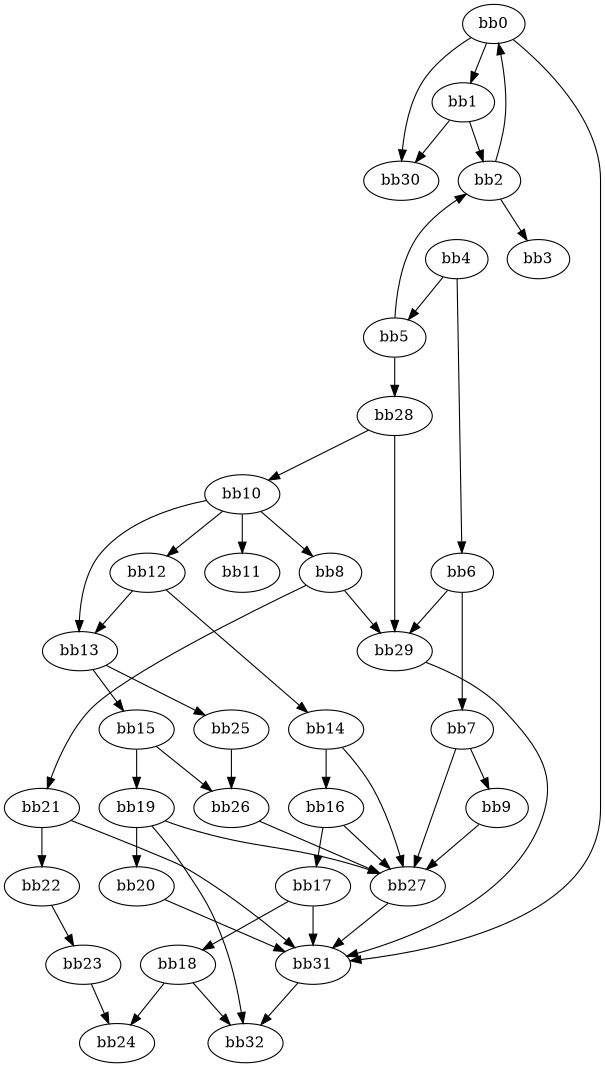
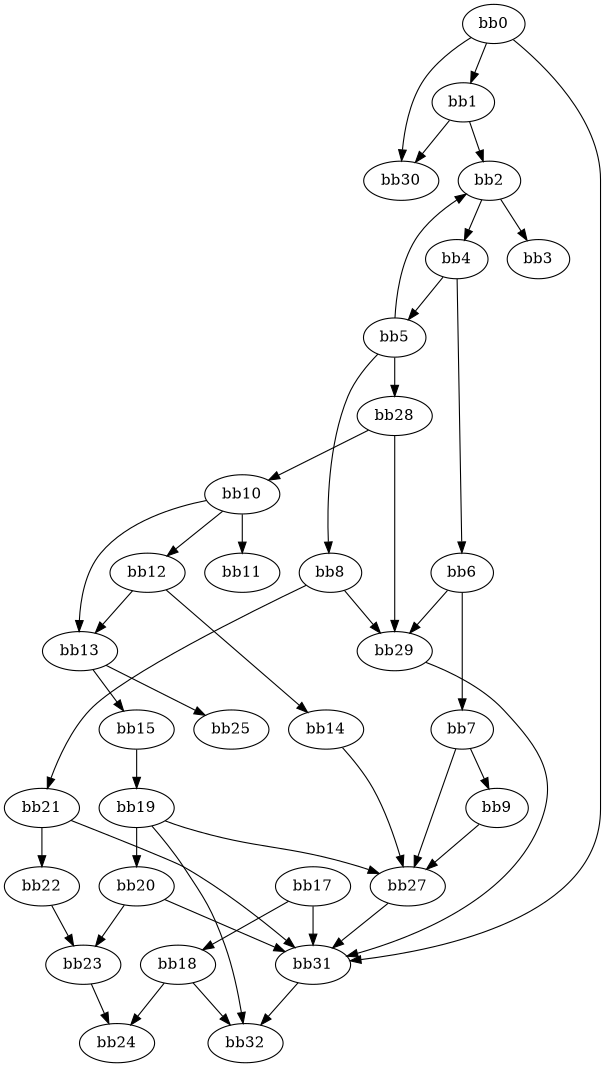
edge "bb2" -> "bb0": now "bb2" -> "bb4"
edge "bb10" -> "bb8": now "bb5" -> "bb8"
node "bb26": removed
node "bb16": removed
edge "bb20" -> "bb23": added
